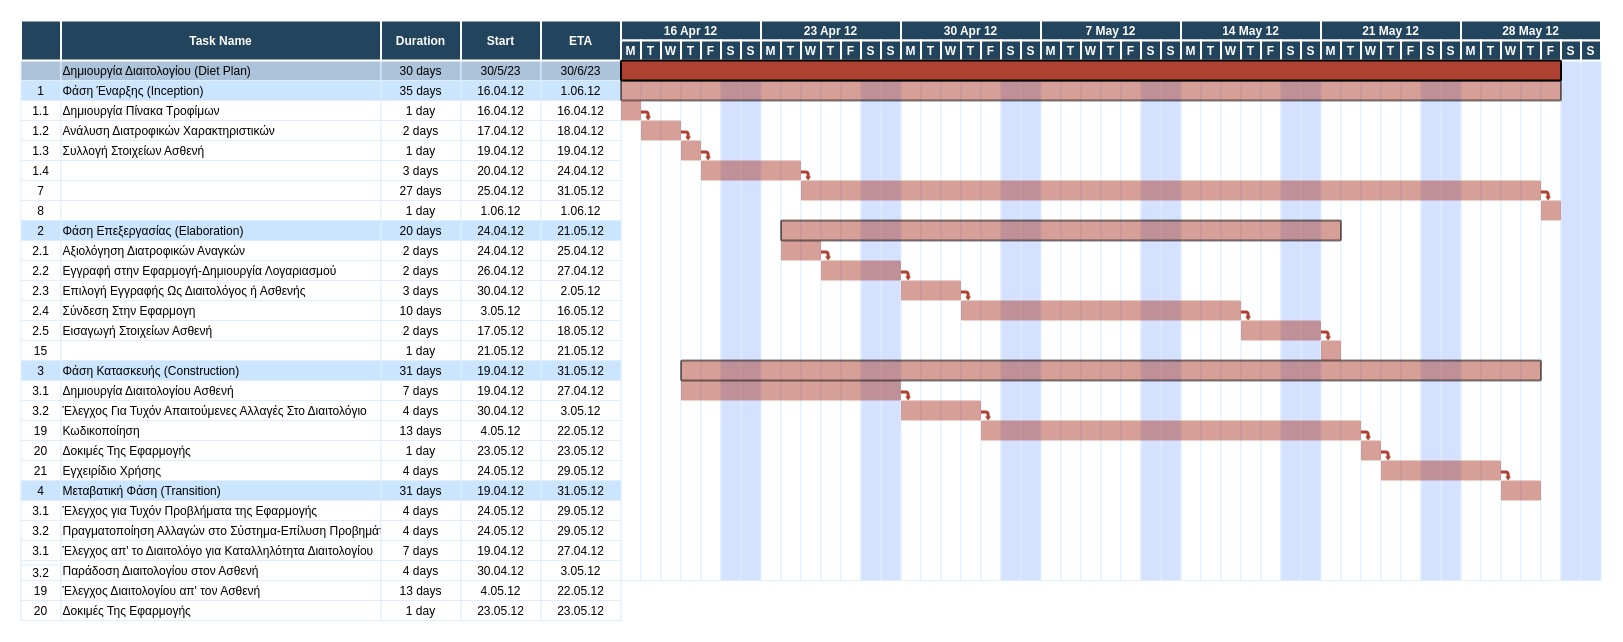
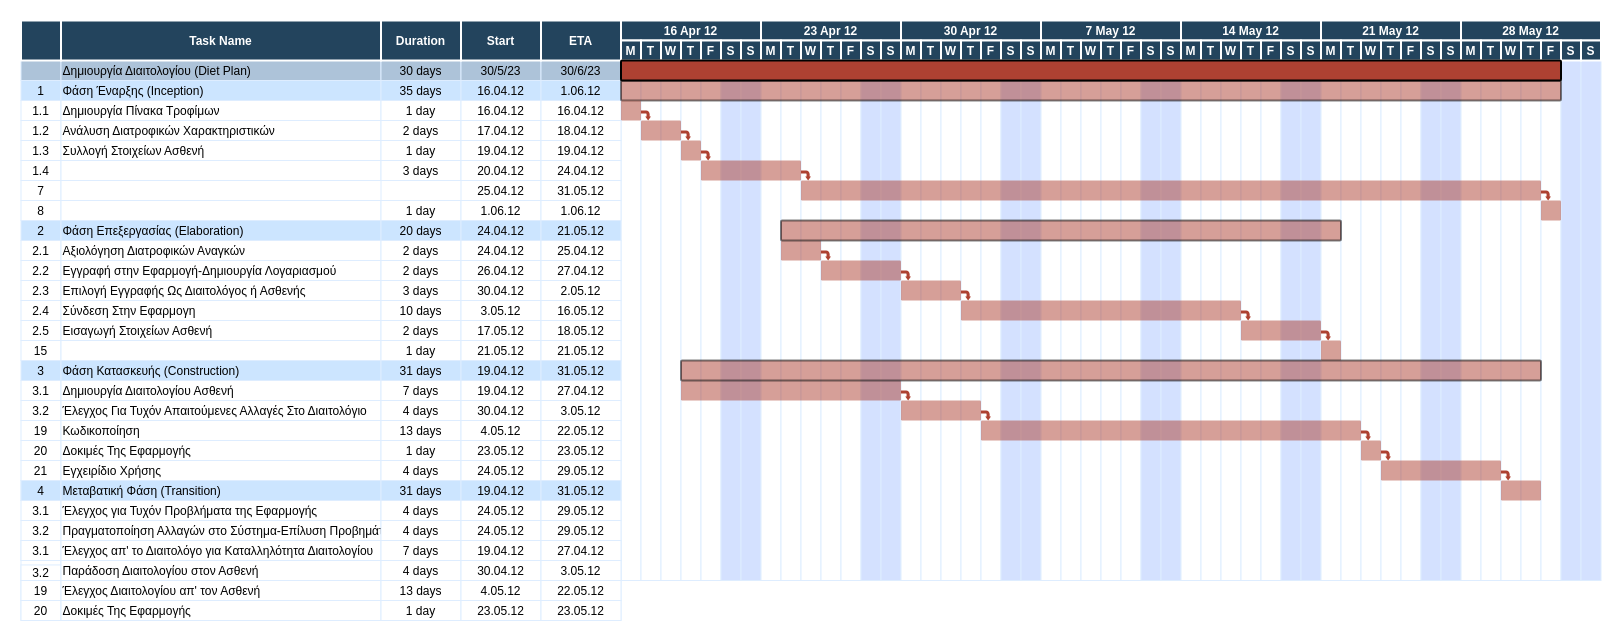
node "27 days": removed
